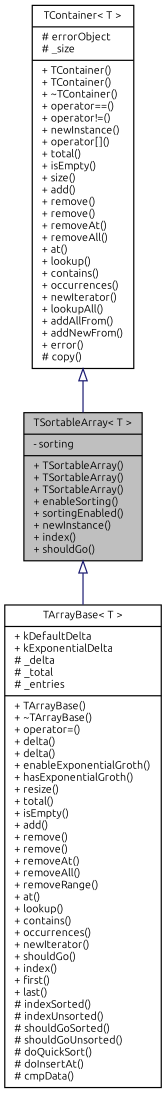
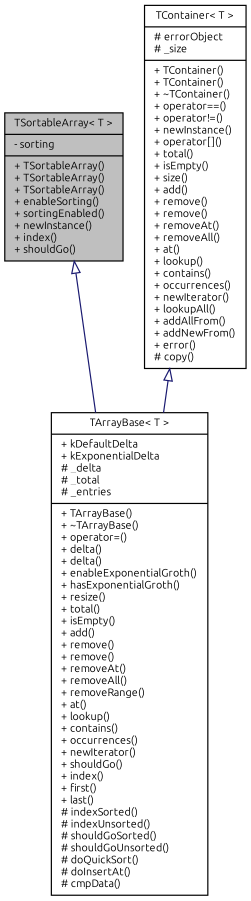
edge "TSortableArray< T >" -> "TContainer< T >": now "TArrayBase< T >" -> "TContainer< T >"
